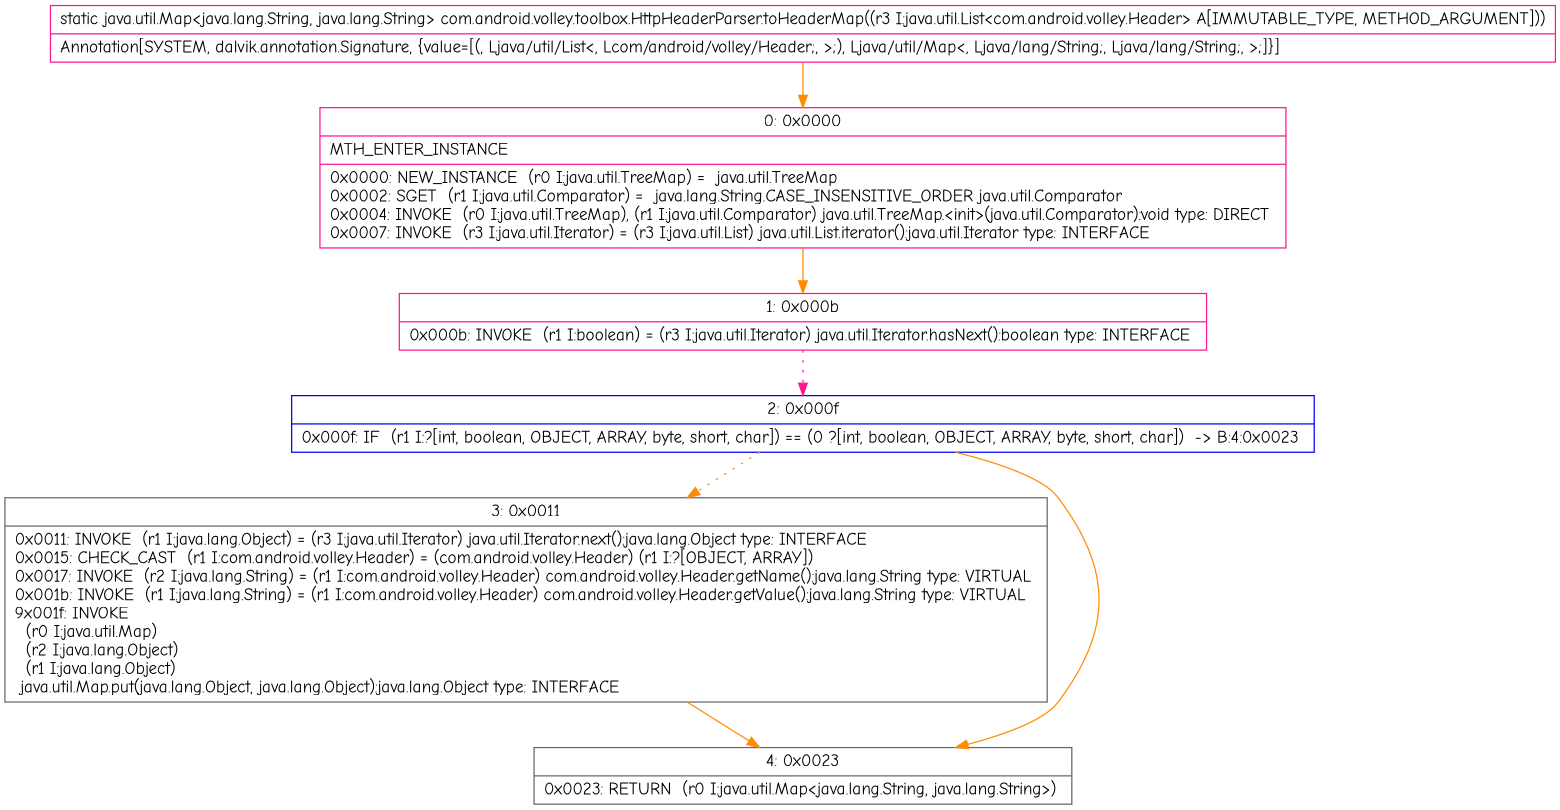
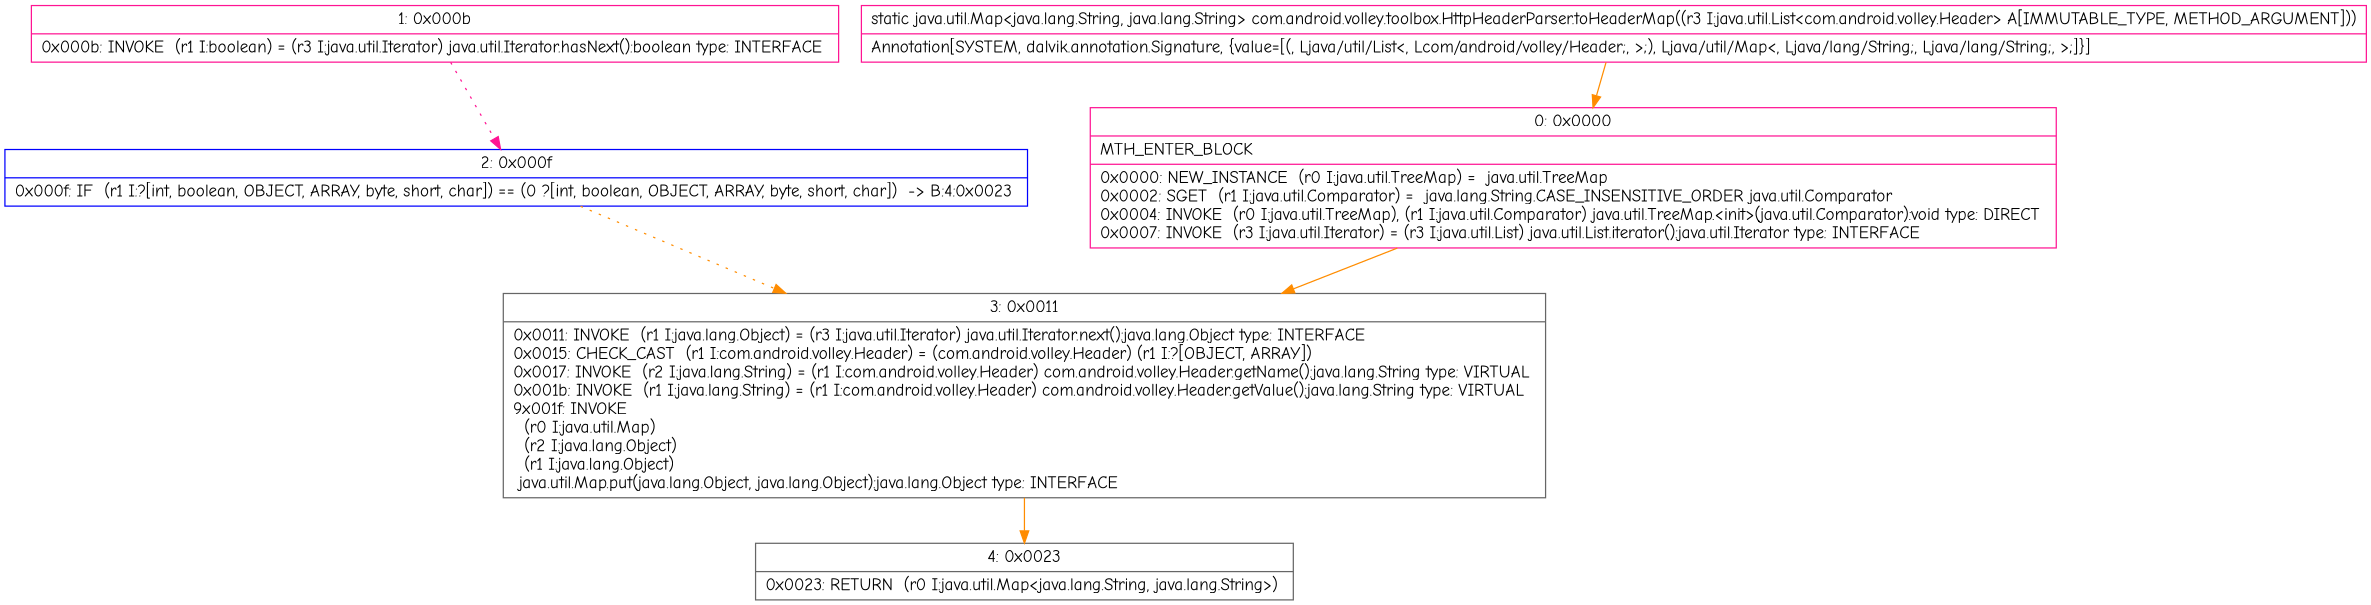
node "0: 0x0000": text "MTH_ENTER_INSTANCE" -> "MTH_ENTER_BLOCK"
edge "0: 0x0000" -> "1: 0x000b": now "0: 0x0000" -> "3: 0x0011"
edge "2: 0x000f" -> "4: 0x0023": removed
